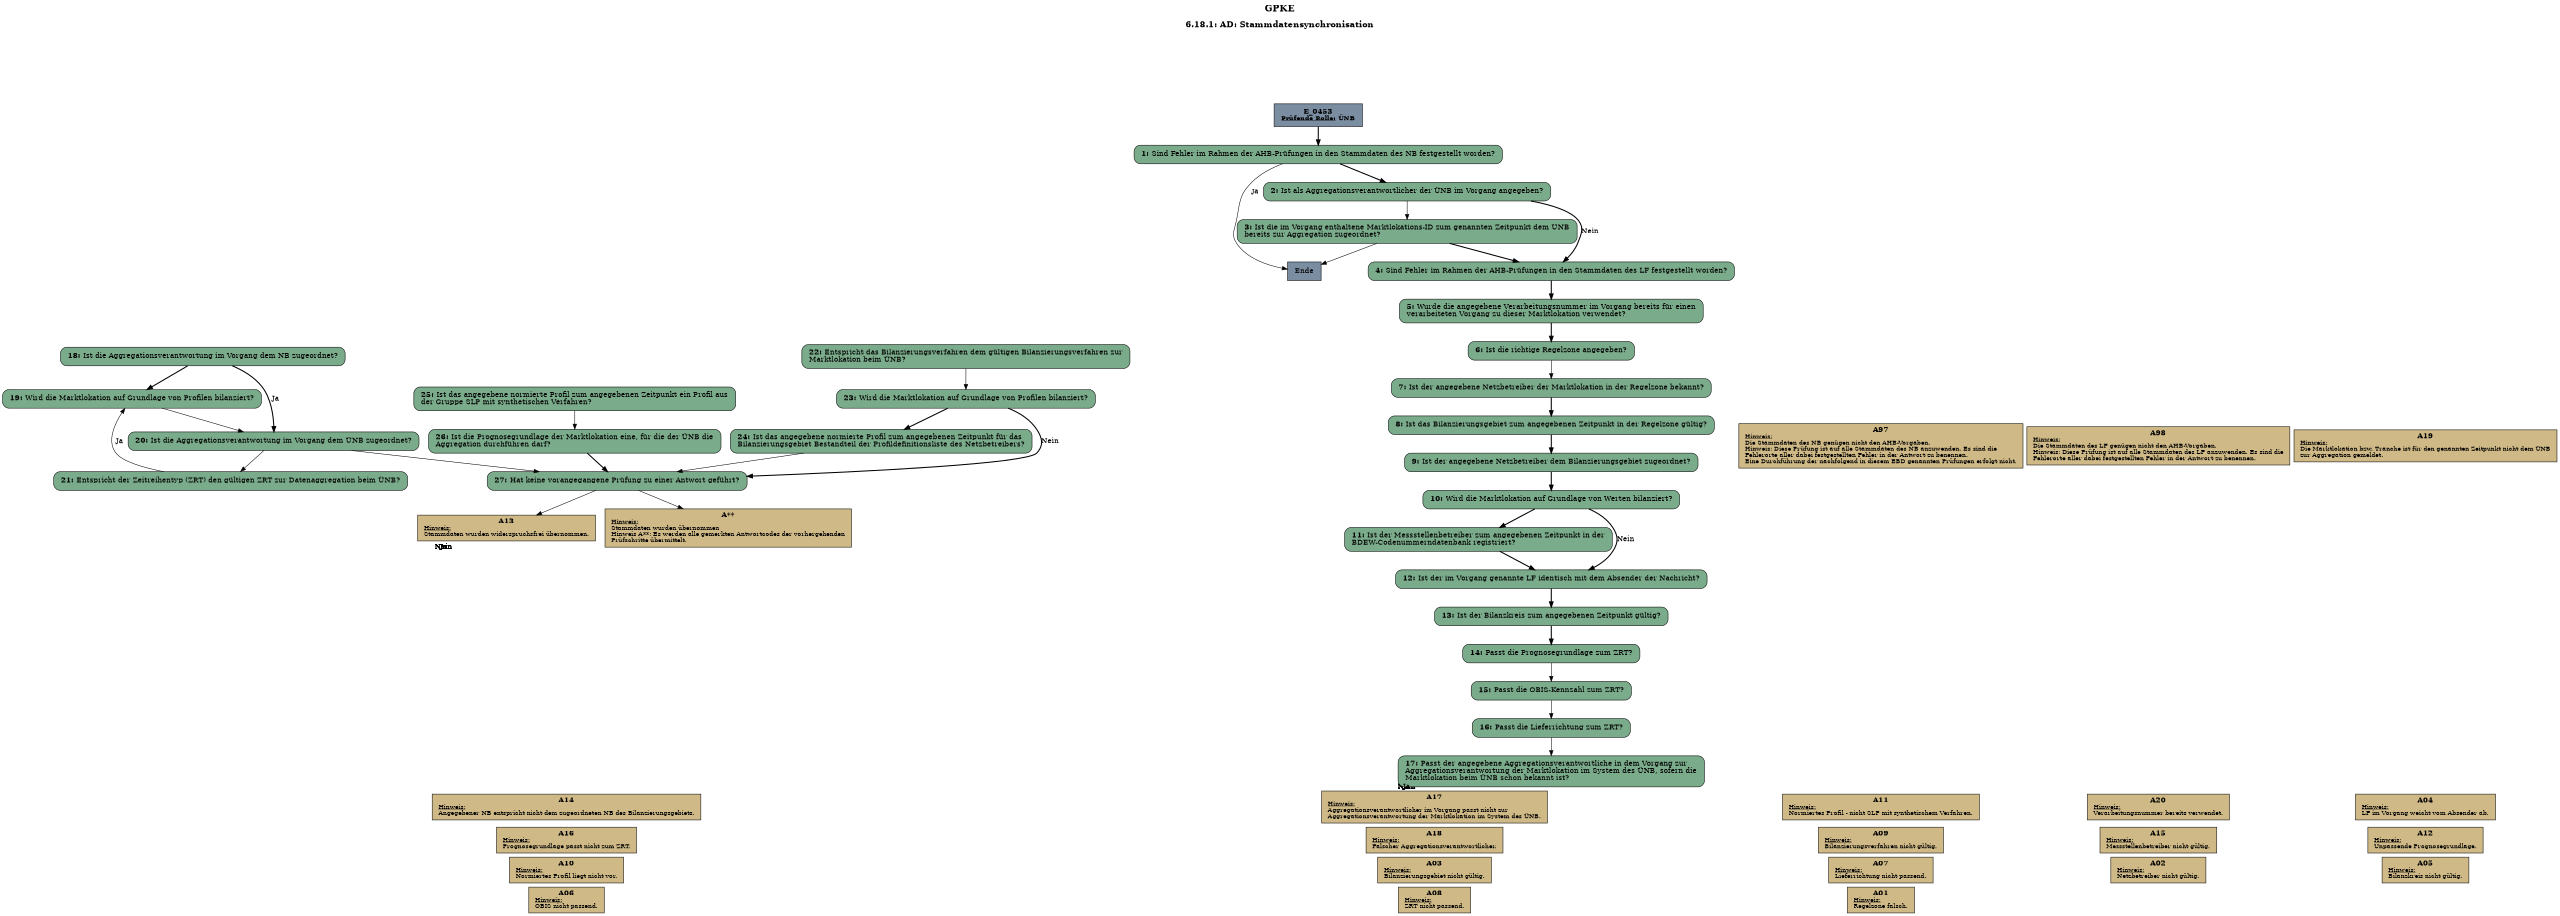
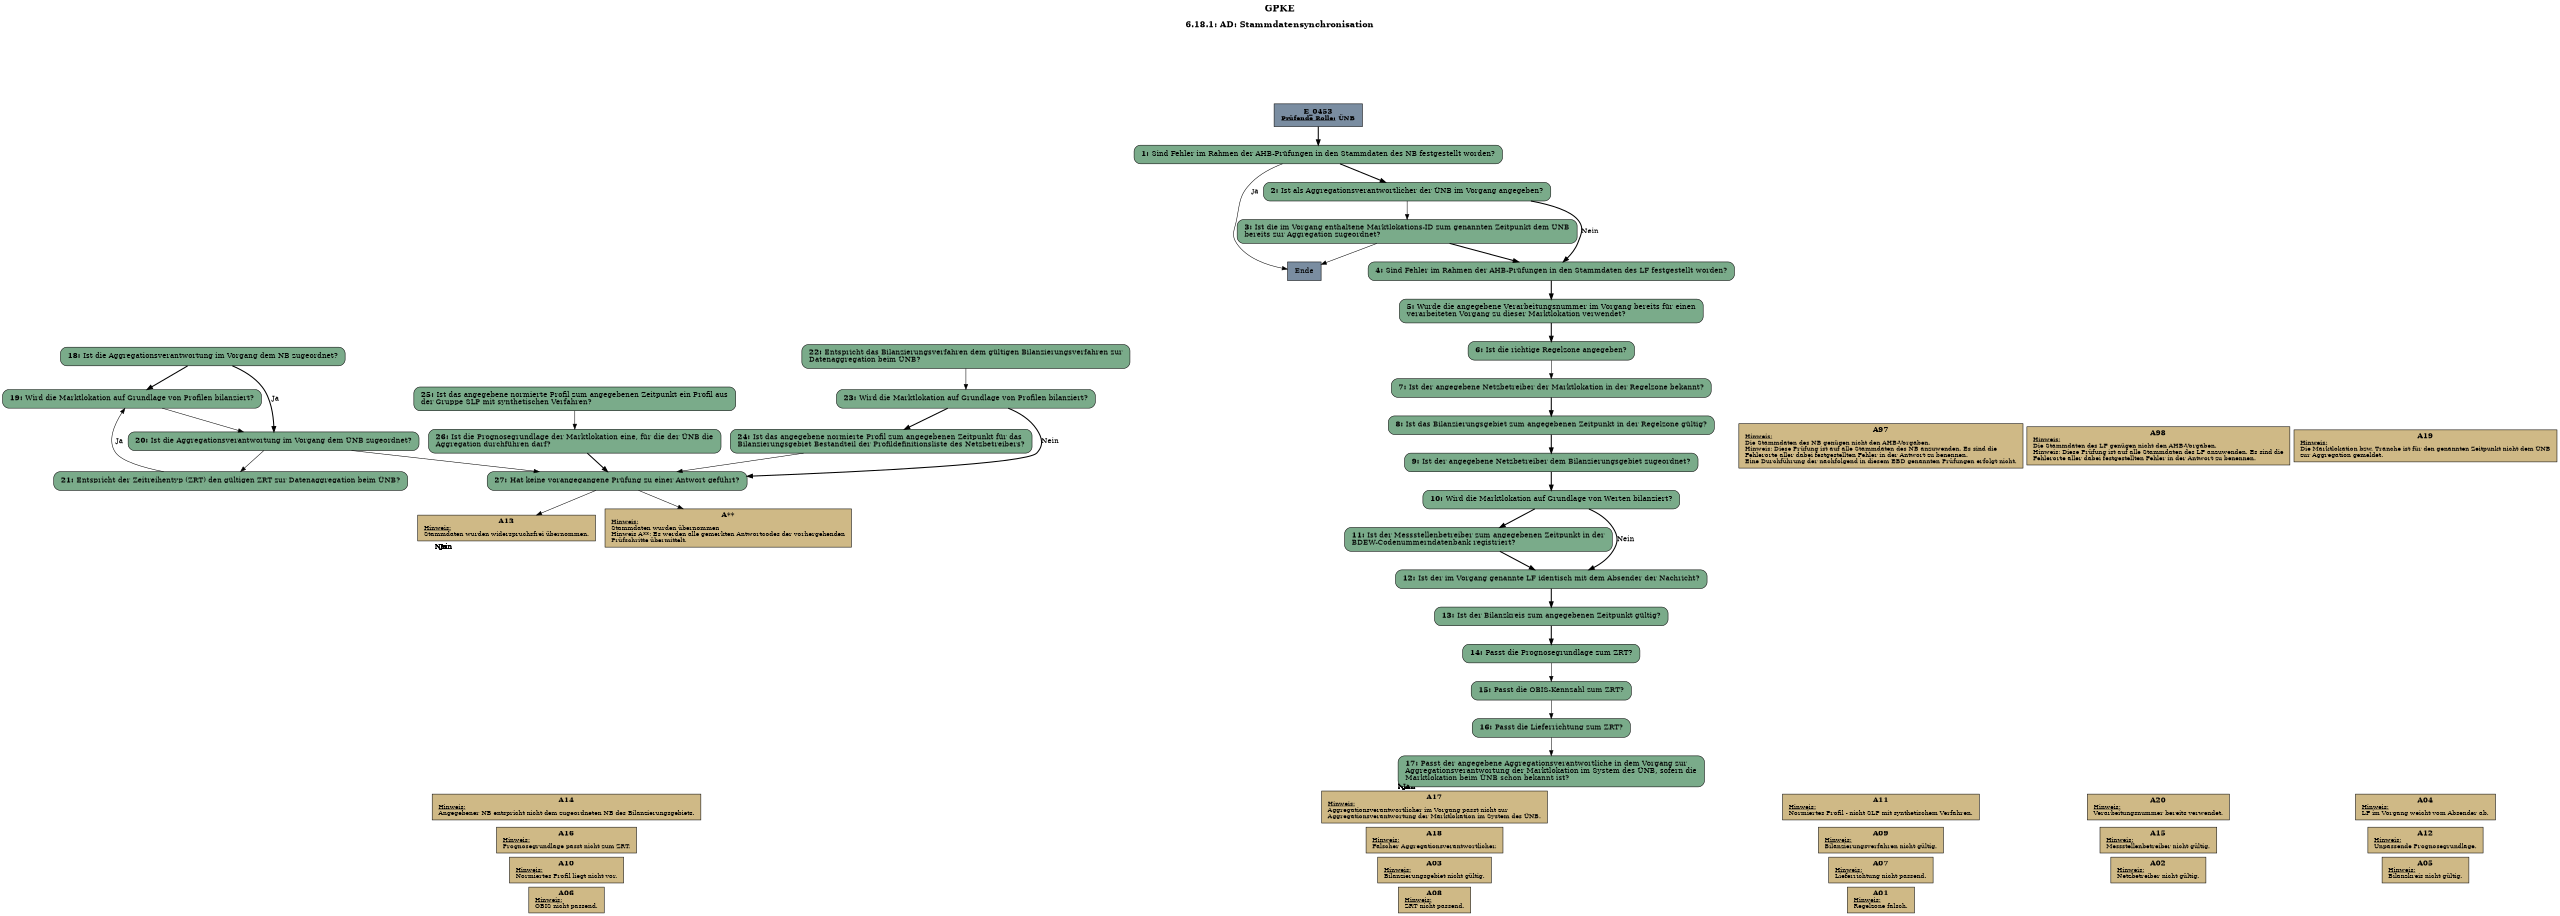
node "22:": text "Marktlokation beim ÜNB?" -> "Datenaggregation beim ÜNB?"
